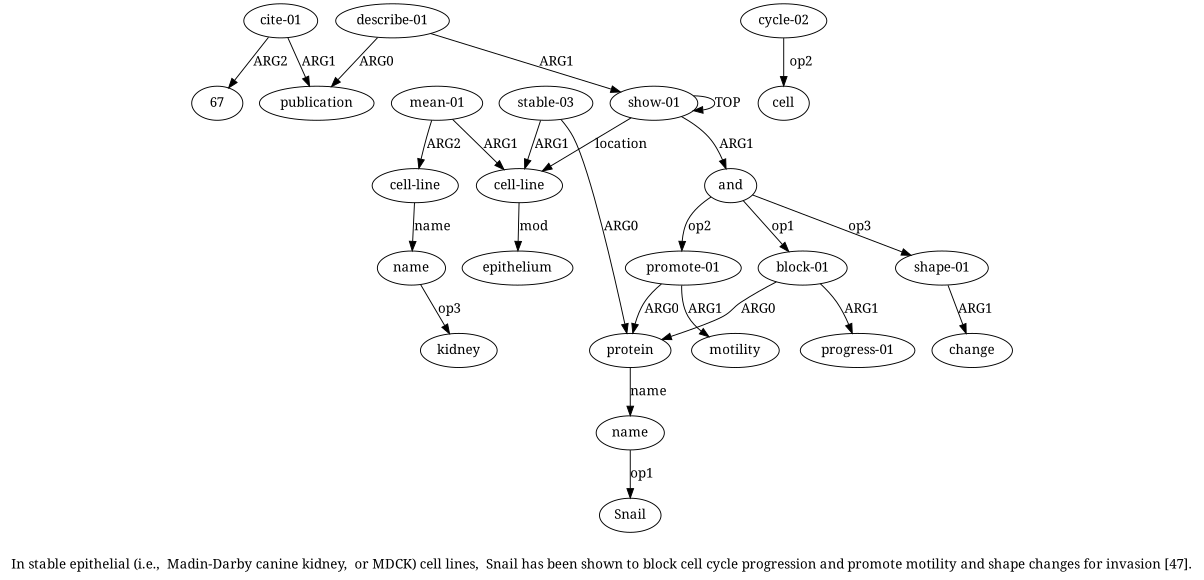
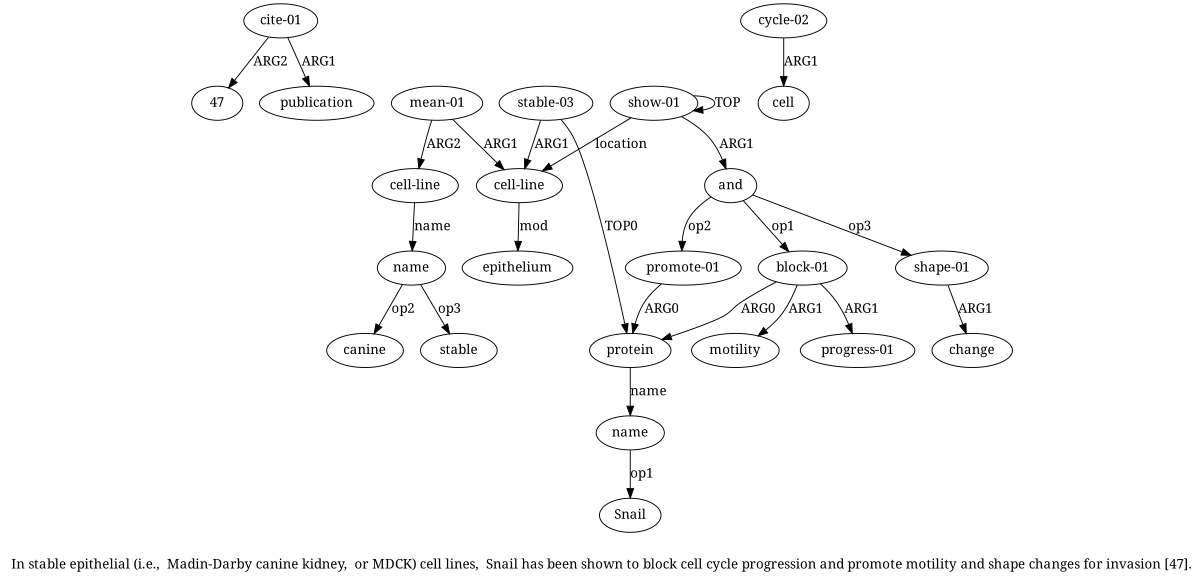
node "describe-01": removed
edge "cycle-02" -> "cell": label "op2" -> "ARG1"
node "67": label "67" -> "47"
edge "stable-03" -> "protein": label "ARG0" -> "TOP0"
edge "promote-01" -> "motility": now "block-01" -> "motility"
node "canine": added
node "kidney": label "kidney" -> "stable"
